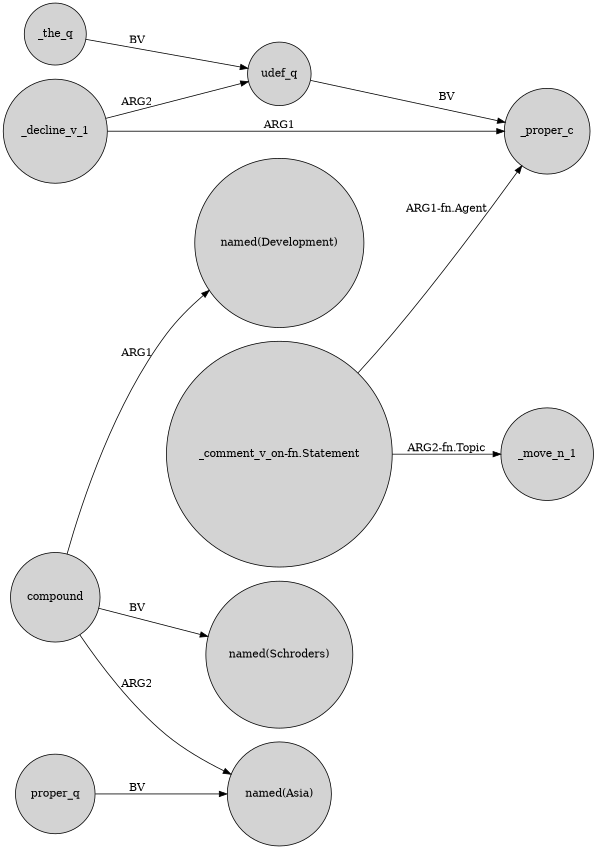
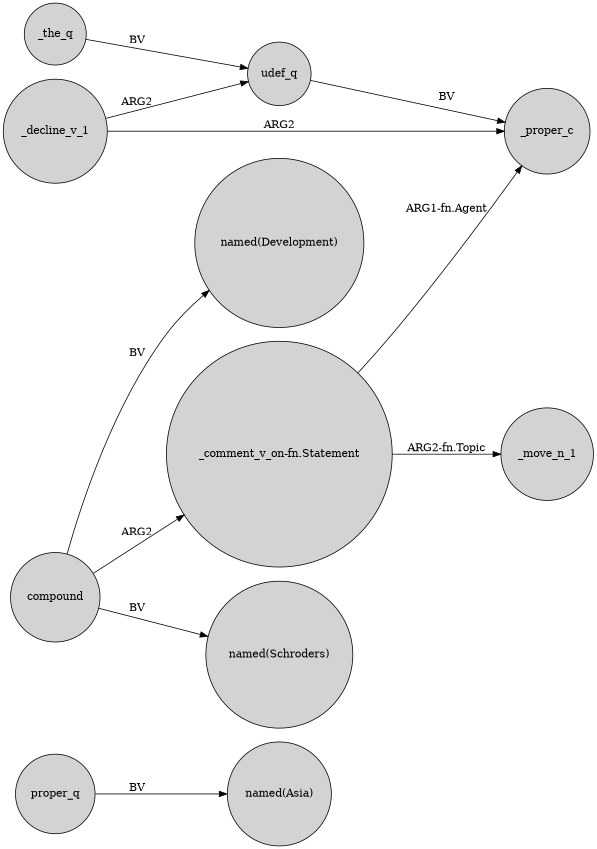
edge "_decline_v_1" -> "_proper_c": label "ARG1" -> "ARG2"
edge "compound" -> "named(Development)": label "ARG1" -> "BV"
edge "compound" -> "named(Asia)": now "compound" -> "_comment_v_on-fn.Statement"
